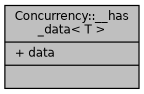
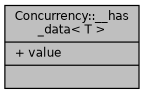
node "Concurrency::__has": text "+ data" -> "+ value"
